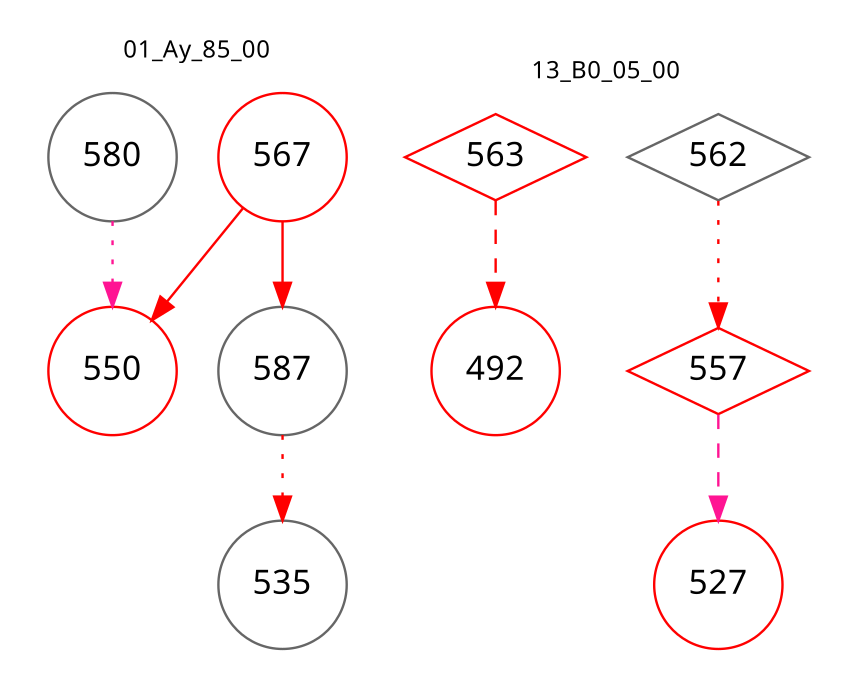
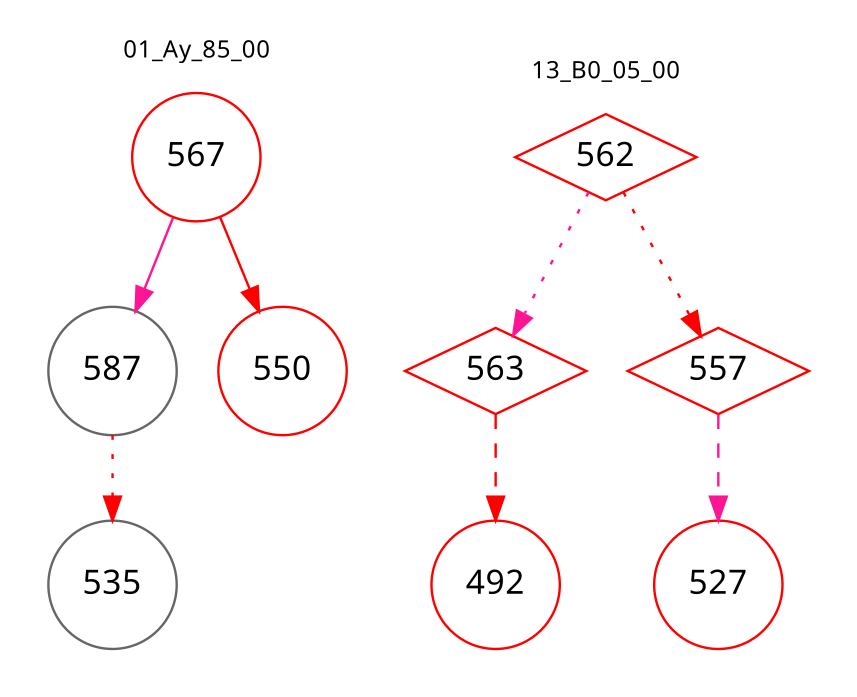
node "580": removed
node "562": color gray40 -> red
edge "567" -> "587": color red -> deeppink
edge "562" -> "563": added
